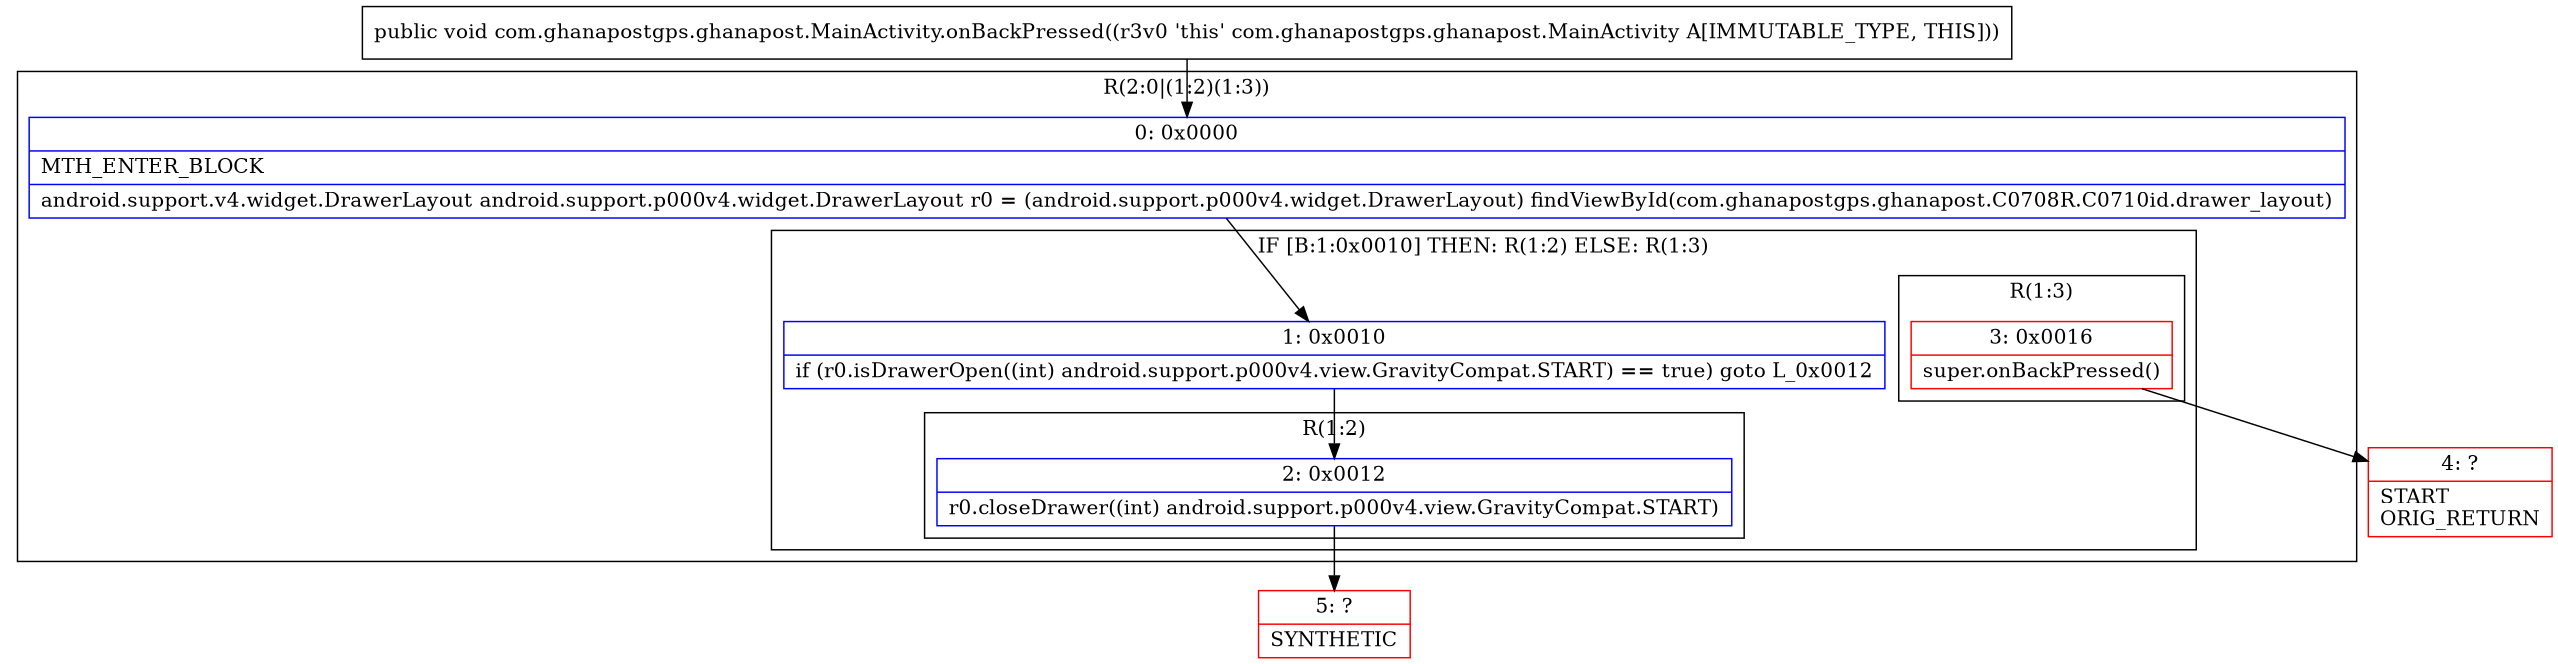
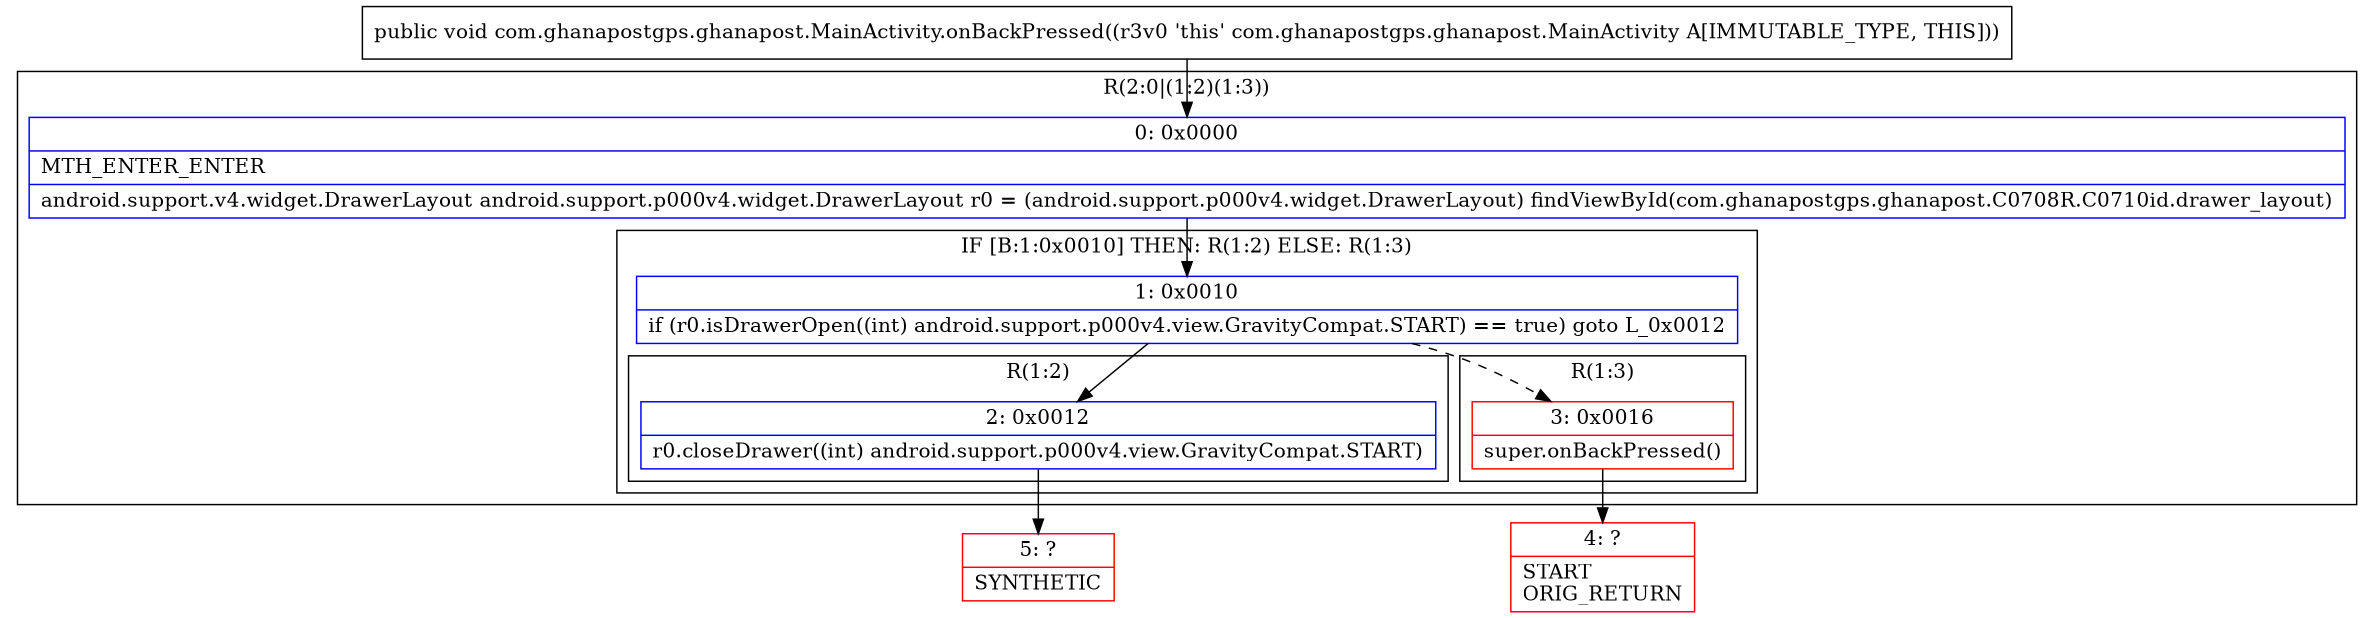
node "0: 0x0000": text "MTH_ENTER_BLOCK" -> "MTH_ENTER_ENTER"
edge "1: 0x0010" -> "3: 0x0016": added
